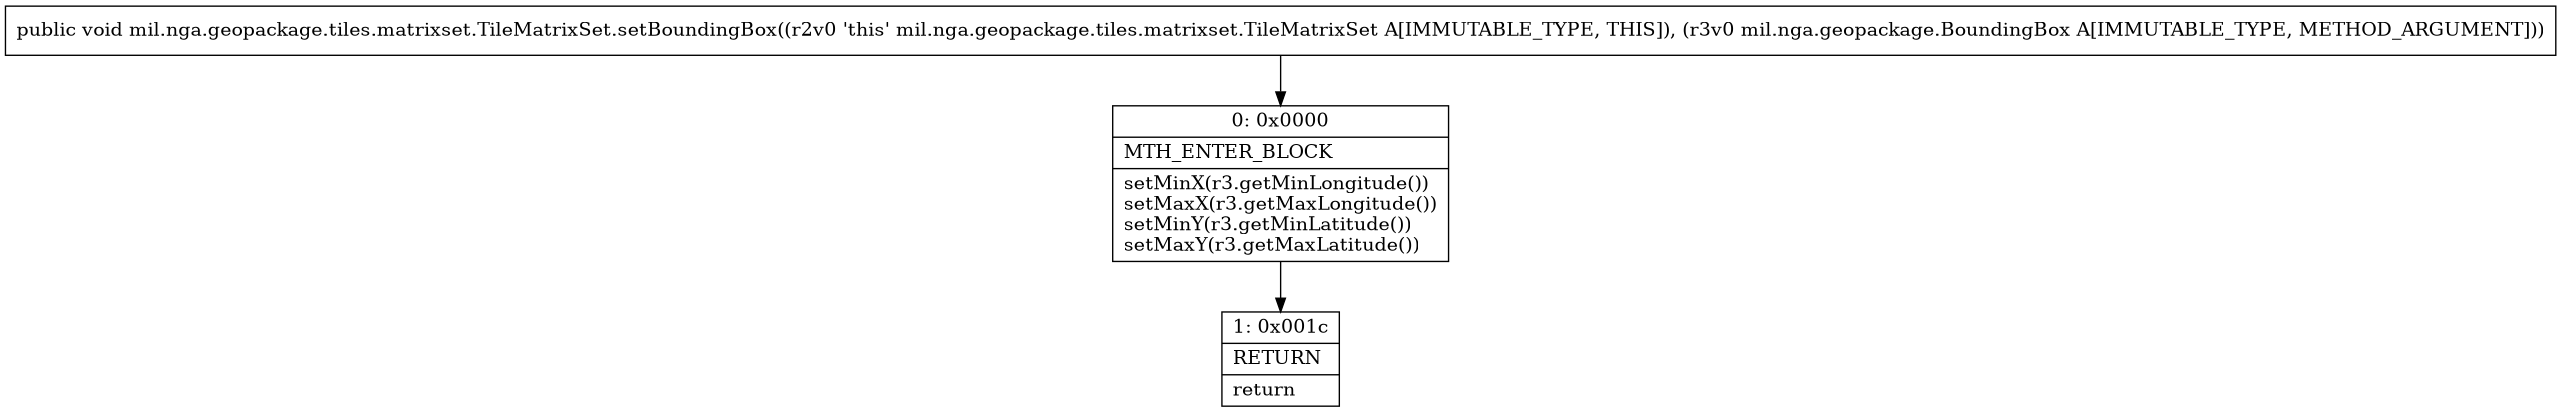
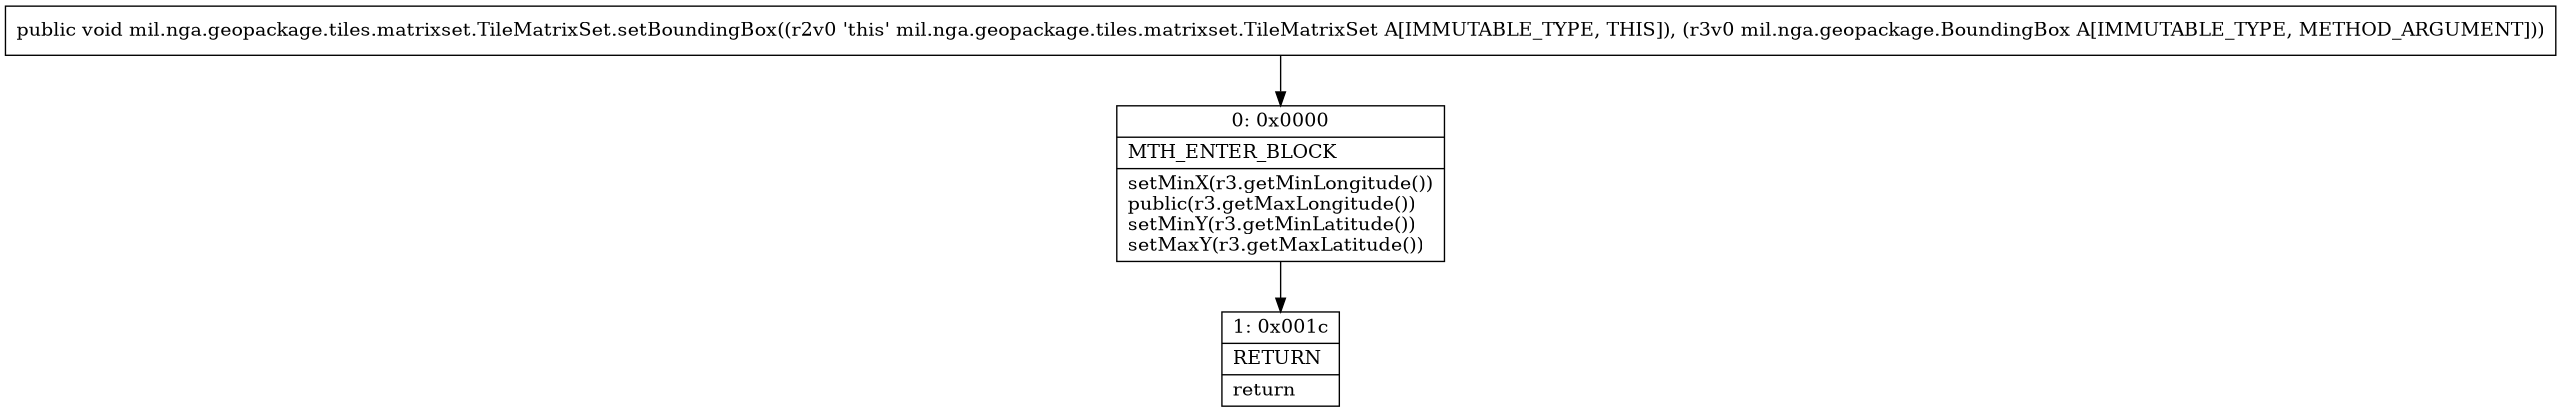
node "0: 0x0000": text "setMaxX(r3.getMaxLongitude())" -> "public(r3.getMaxLongitude())"
